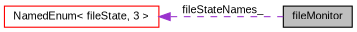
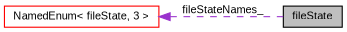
node "fileMonitor": label "fileMonitor" -> "fileState"
